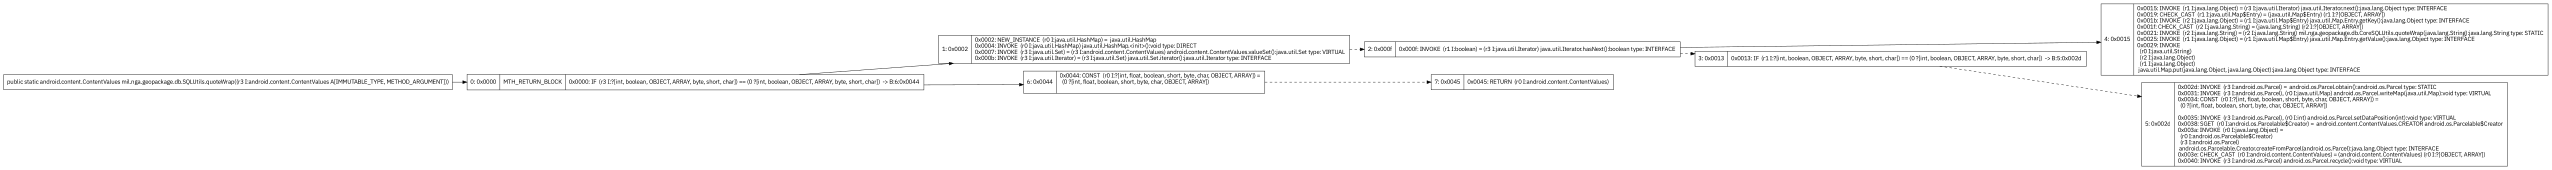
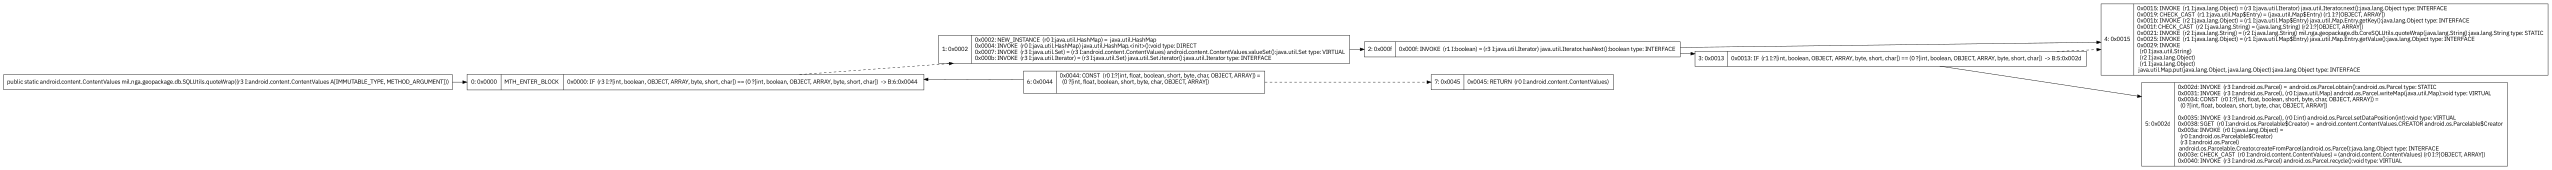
edge "1: 0x0002" -> "2: 0x000f": style dashed -> solid
edge "3: 0x0013" -> "4: 0x0015": added
edge "2: 0x000f" -> "3: 0x0013": style dashed -> solid
edge "0: 0x0000" -> "1: 0x0002": style solid -> dashed
edge "3: 0x0013" -> "5: 0x002d": style dashed -> solid
node "0: 0x0000": text "MTH_RETURN_BLOCK" -> "MTH_ENTER_BLOCK"
edge "0: 0x0000" -> "6: 0x0044": reversed
